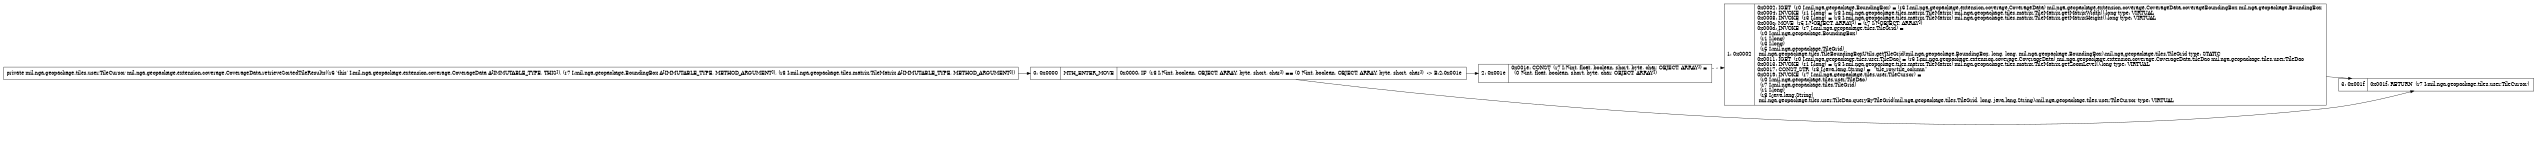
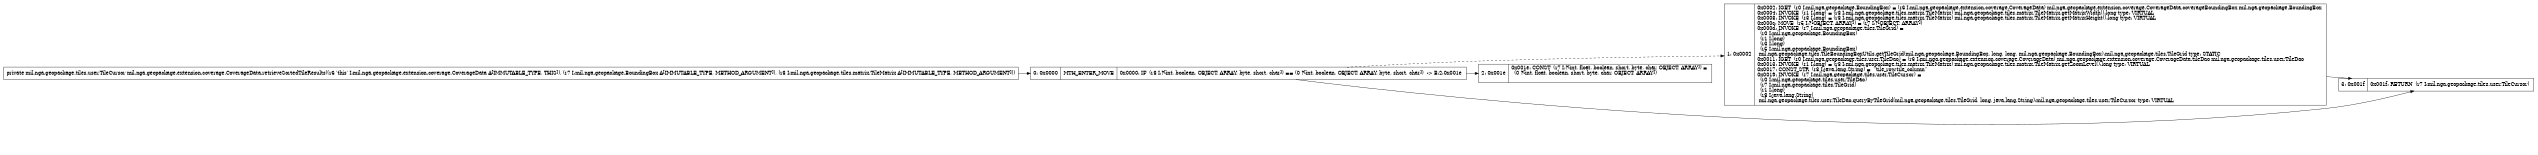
node "1: 0x0002": text "(r5 I:mil.nga.geopackage.TileGrid)" -> "(r5 I:mil.nga.geopackage.BoundingBox)"
edge "2: 0x001e" -> "1: 0x0002": now "0: 0x0000" -> "1: 0x0002"
